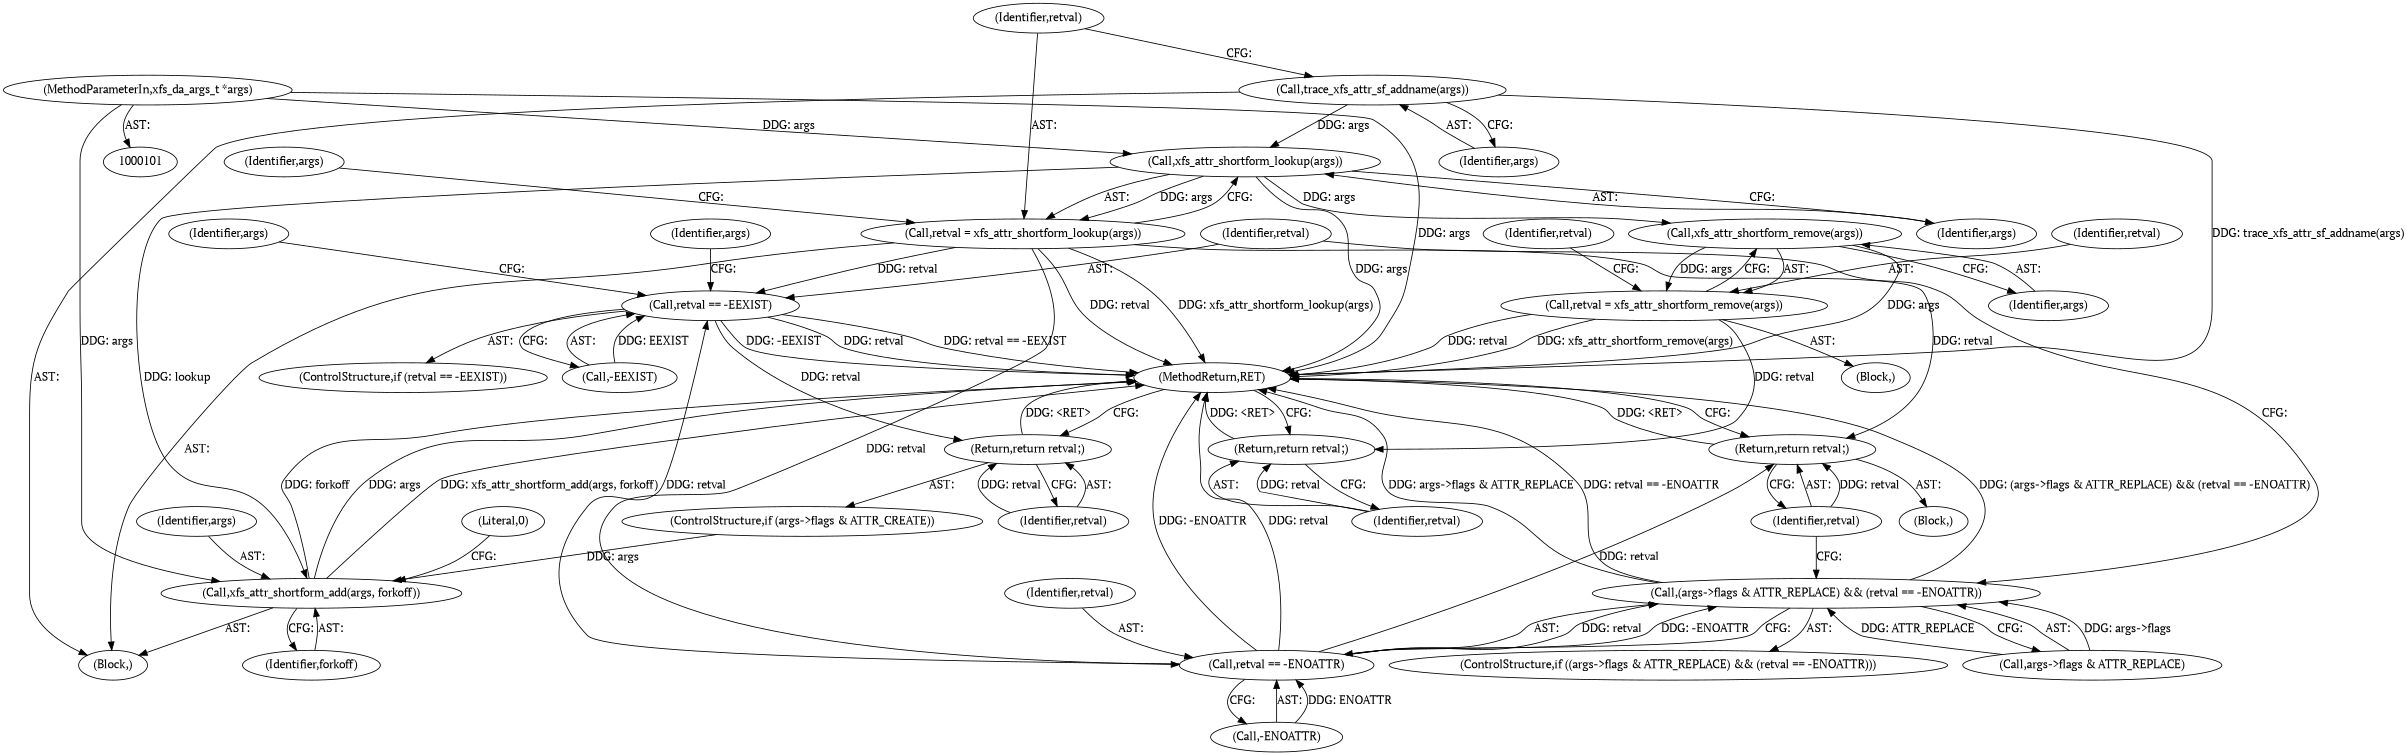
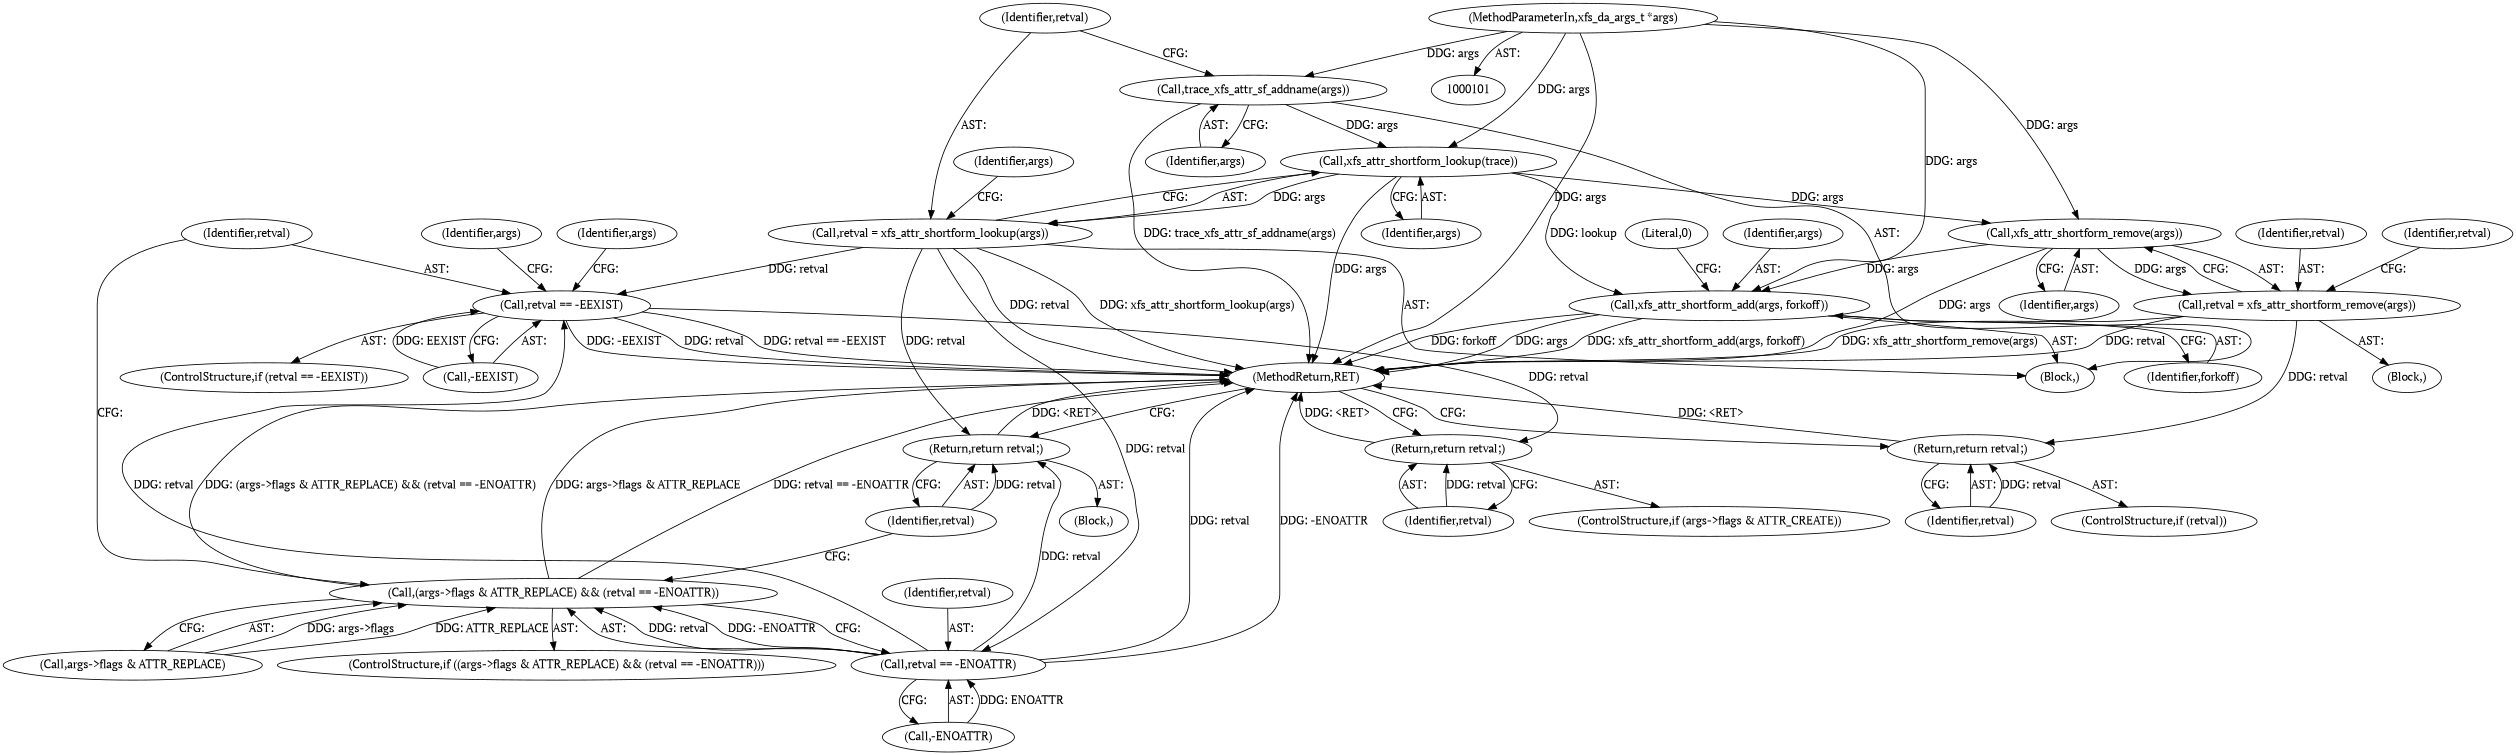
edge "(MethodParameterIn,xfs_da_args_t *args)" -> "(Call,xfs_attr_shortform_remove(args))": added, label "DDG: args"
edge "(MethodParameterIn,xfs_da_args_t *args)" -> "(Call,trace_xfs_attr_sf_addname(args))": added, label "DDG: args"
node "(Call,xfs_attr_shortform_lookup(args))": label "(Call,xfs_attr_shortform_lookup(args))" -> "(Call,xfs_attr_shortform_lookup(trace))"
node "(ControlStructure,if (retval))": added
edge "(ControlStructure,if (args->flags & ATTR_CREATE))" -> "(Call,xfs_attr_shortform_add(args, forkoff))": now "(Call,xfs_attr_shortform_remove(args))" -> "(Call,xfs_attr_shortform_add(args, forkoff))"
